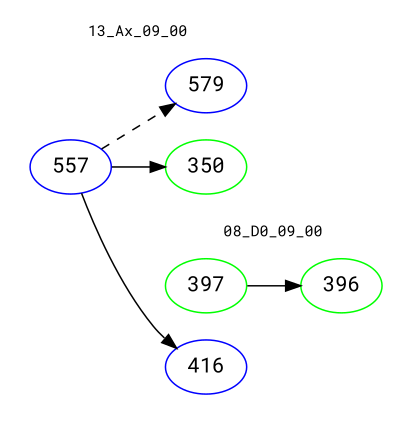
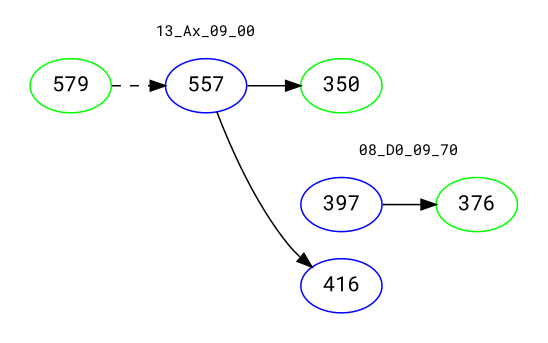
node "579": color blue -> green
edge "557" -> "579": reversed
cluster "08_D0_09_00": label "08_D0_09_00" -> "08_D0_09_70"
node "397": color green -> blue
node "396": label "396" -> "376"
